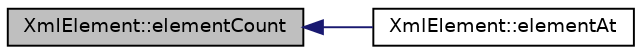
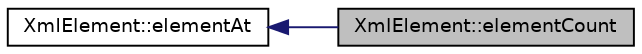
edge "XmlElement::elementAt" -> "XmlElement::elementCount": reversed
